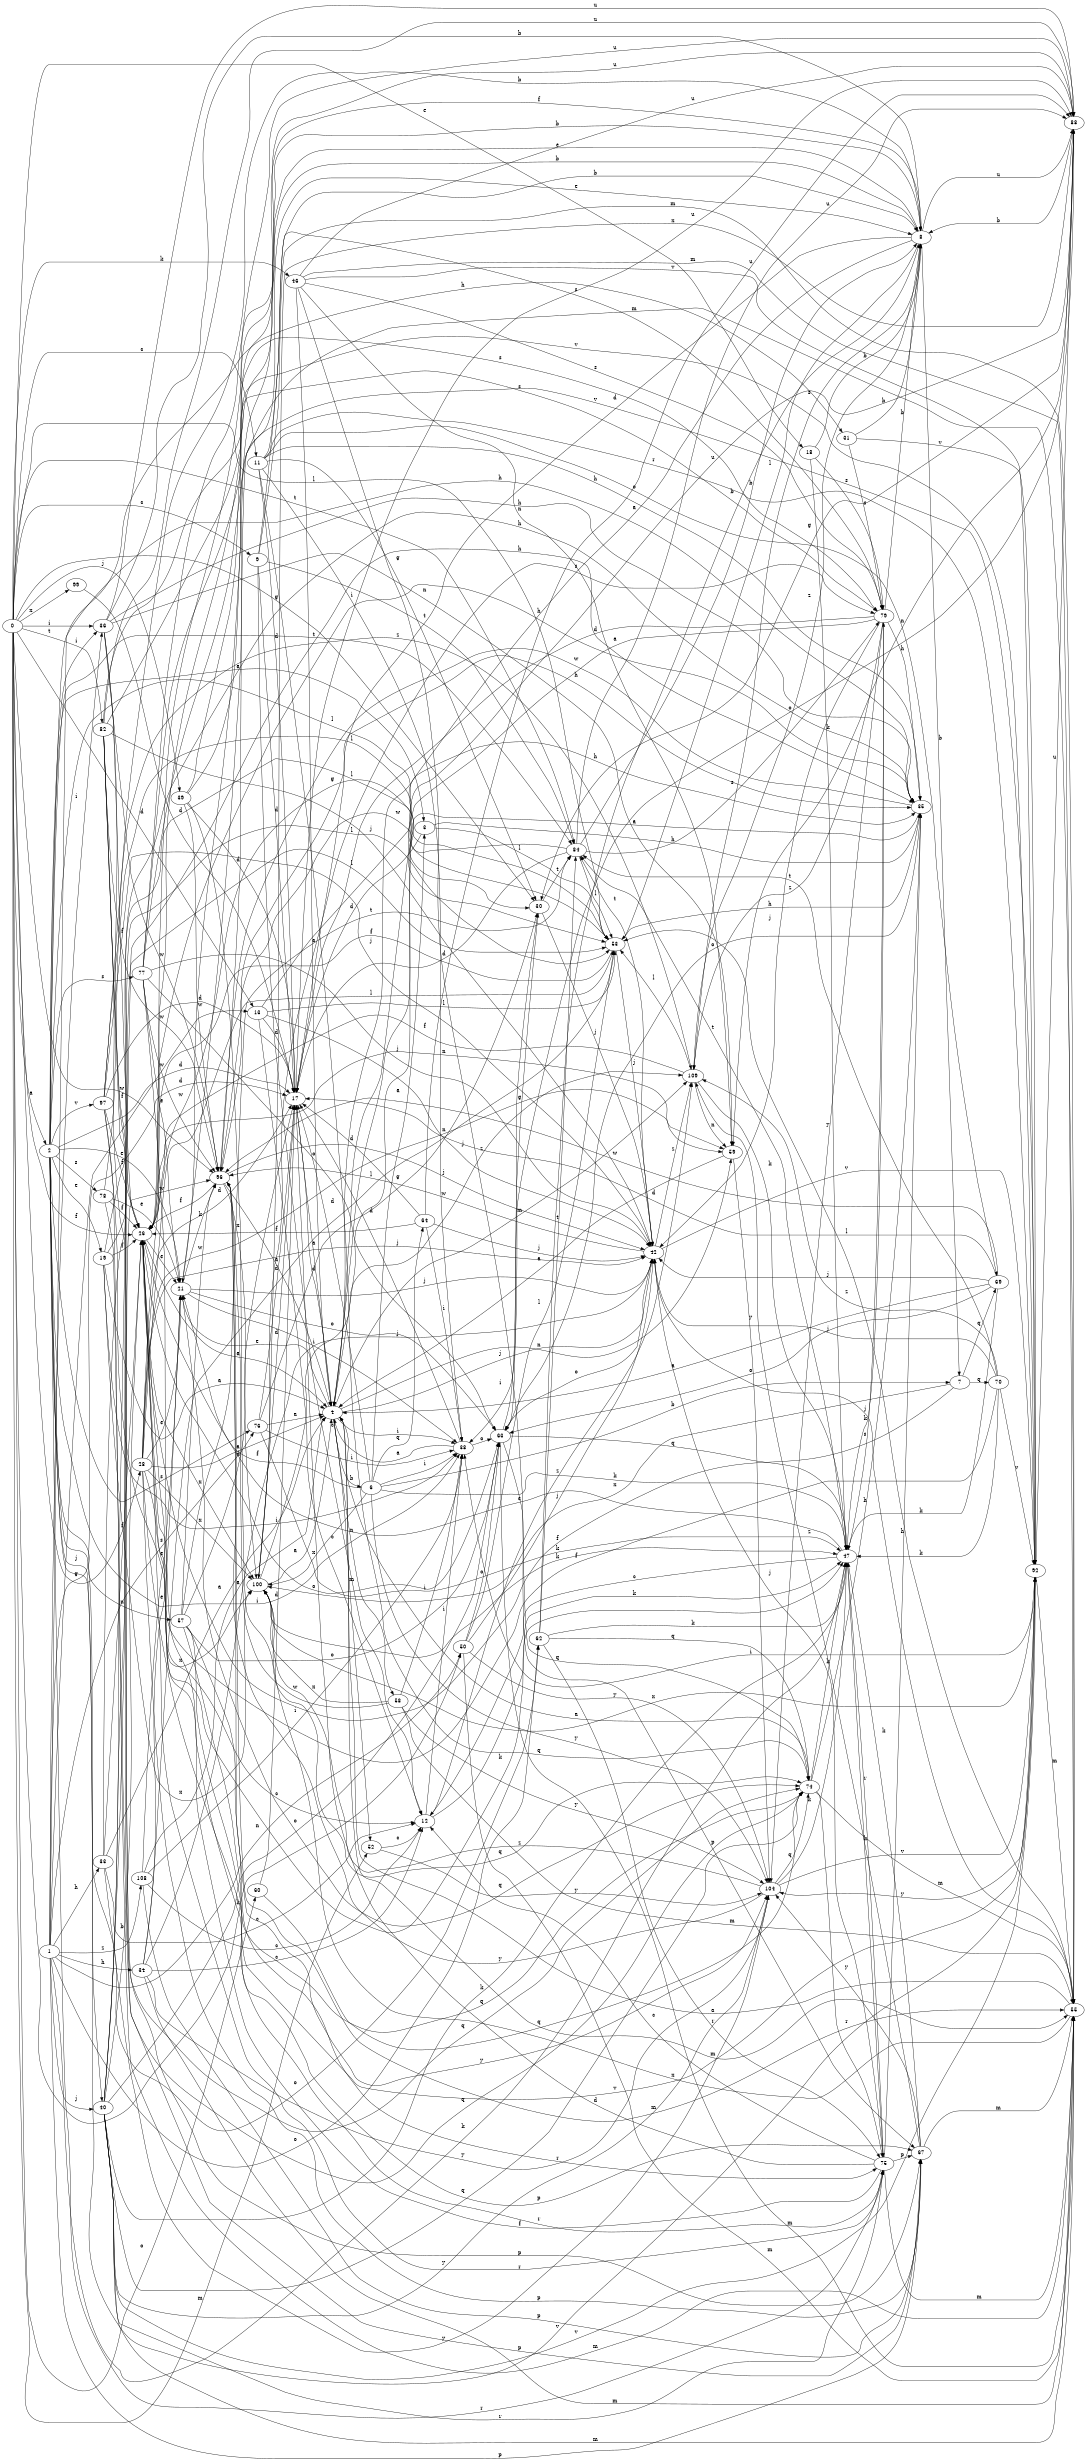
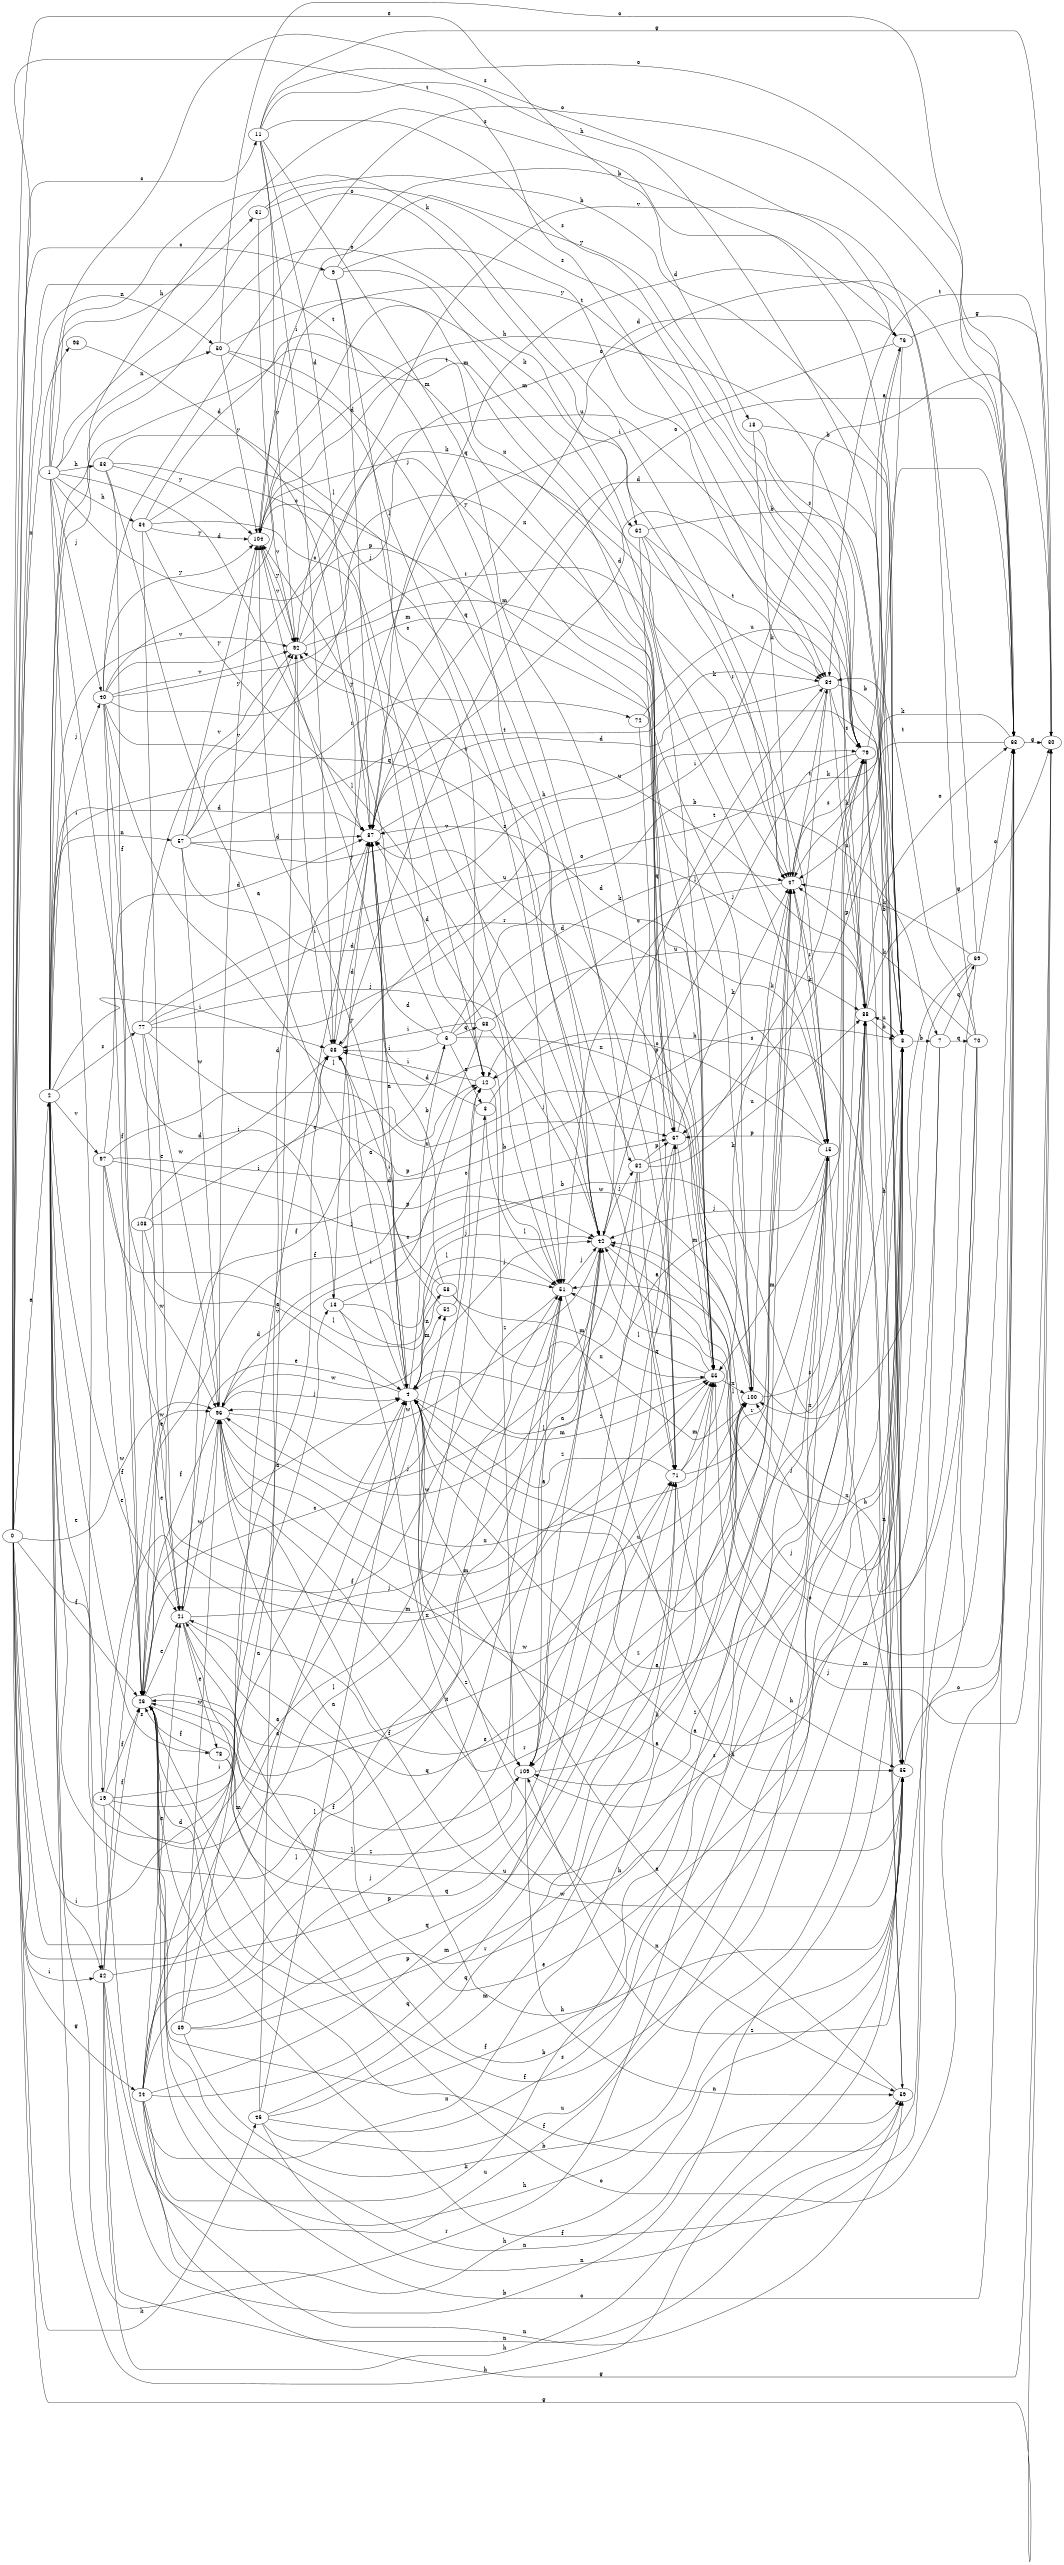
edge "96" -> "8": label "e" -> "b"
edge "11" -> "92": label "r" -> "v"
node "99": label "99" -> "98"
edge "11" -> "69": now "11" -> "63"
edge "0" -> "39": removed, label "j"
node "36": label "36" -> "32"
edge "8" -> "109": removed, label "z"
edge "57" -> "35": added, label "h"
node "72": added
edge "79" -> "4": now "79" -> "76"
edge "82" -> "42": reversed
node "53": label "53" -> "51"
edge "1" -> "13": label "w" -> "d"
node "17": label "17" -> "87"
edge "4" -> "109": label "m" -> "z"
edge "21" -> "96": label "k" -> "w"
edge "78" -> "21": reversed
node "64": label "64" -> "68"
edge "96" -> "4": label "a" -> "j"
edge "63" -> "47": label "q" -> "k"
node "28": label "28" -> "24"
edge "100" -> "4": removed, label "a"
edge "12" -> "47": removed, label "k"
edge "104" -> "96": reversed
node "74": label "74" -> "71"
edge "104" -> "100": label "z" -> "x"
node "60": removed
edge "0" -> "50": label "k" -> "n"
edge "40" -> "26": label "b" -> "f"
edge "1" -> "108": removed, label "z"
node "75": label "75" -> "15"
